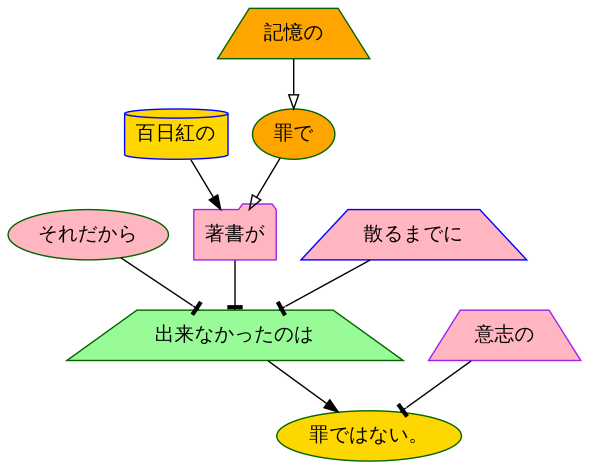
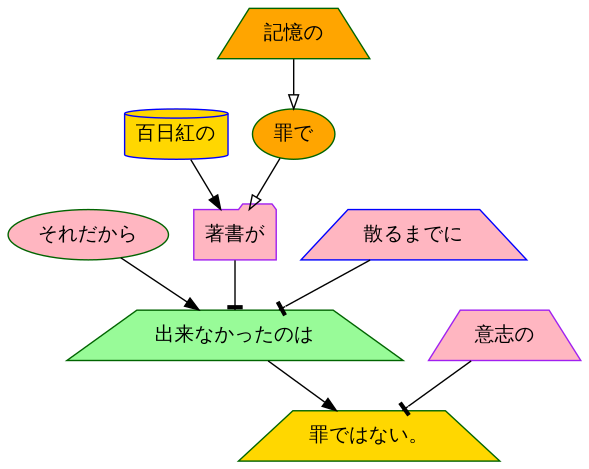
edge "それだから" -> "出来なかったのは": arrowhead tee -> normal
node "罪ではない。": shape ellipse -> trapezium
